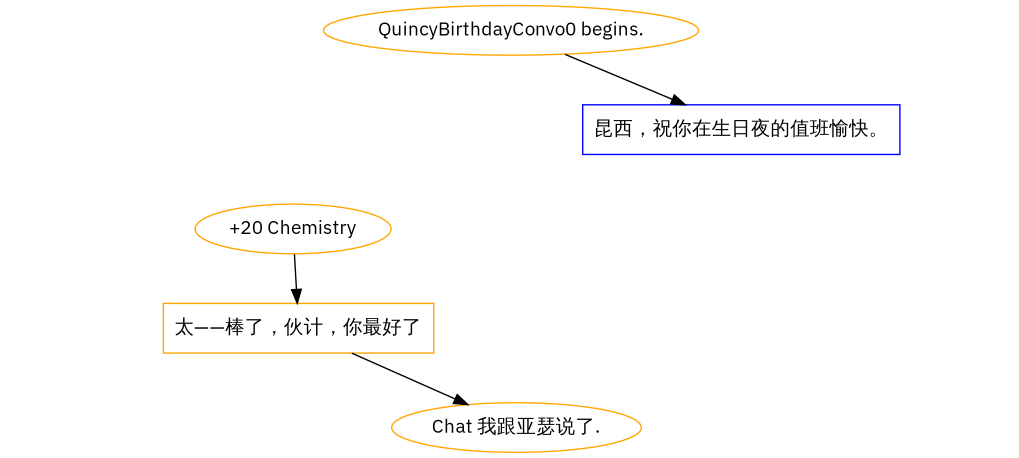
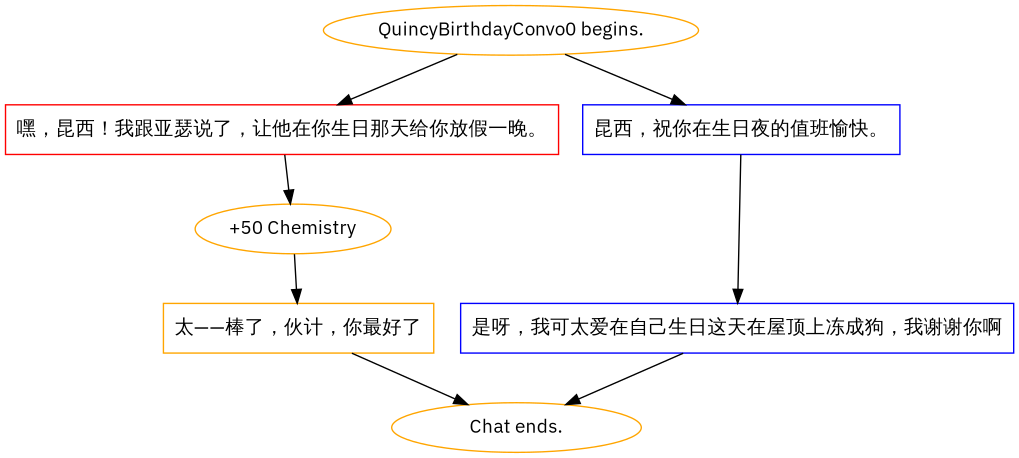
node "嘿，昆西！我跟亚瑟说了，让他在你生日那天给你放假一晚。": added
node "+20 Chemistry": label "+20 Chemistry" -> "+50 Chemistry"
node "是呀，我可太爱在自己生日这天在屋顶上冻成狗，我谢谢你啊": added
node "Chat 我跟亚瑟说了.": label "Chat 我跟亚瑟说了." -> "Chat ends."
